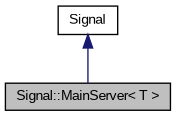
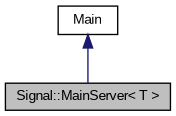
node "Signal": label "Signal" -> "Main"
